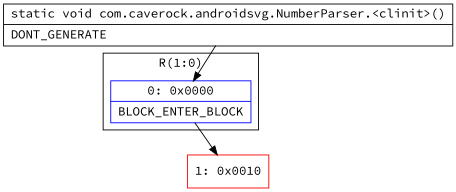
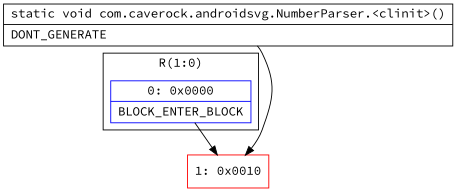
edge "static void com.caverock.androidsvg.NumberParser.<clinit>()" -> "0: 0x0000": now "static void com.caverock.androidsvg.NumberParser.<clinit>()" -> "1: 0x0010"
